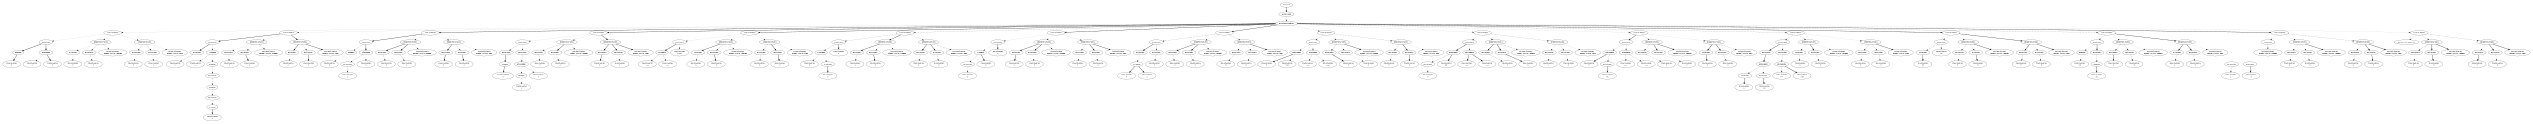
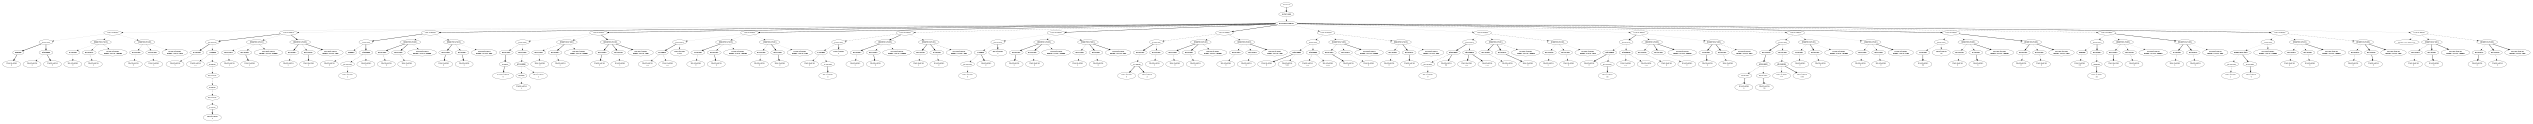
node "MeggyGetPixel": added
